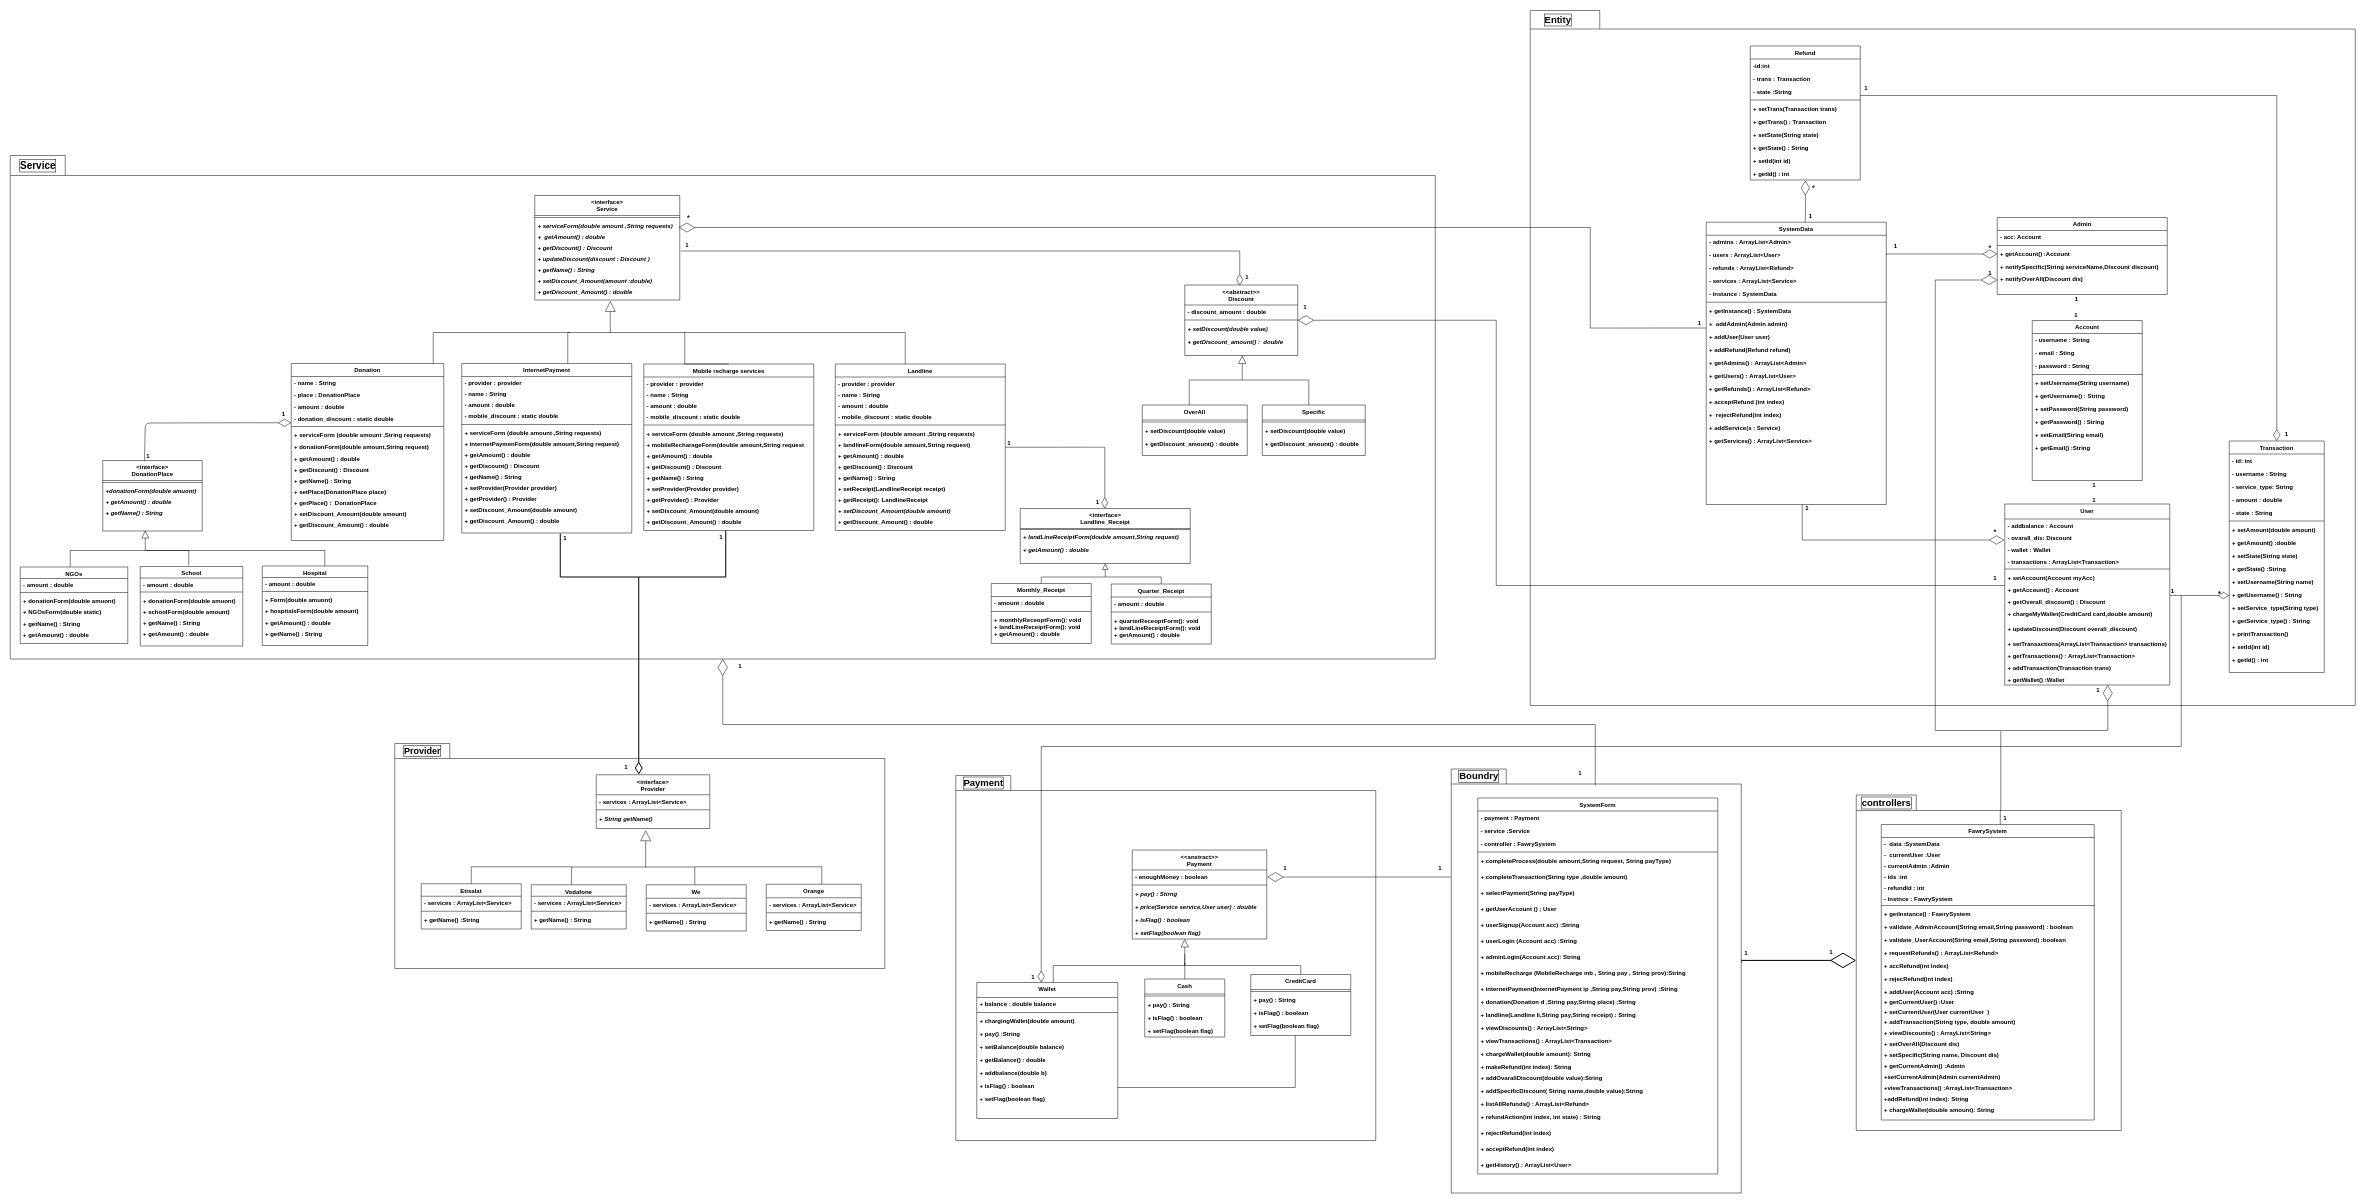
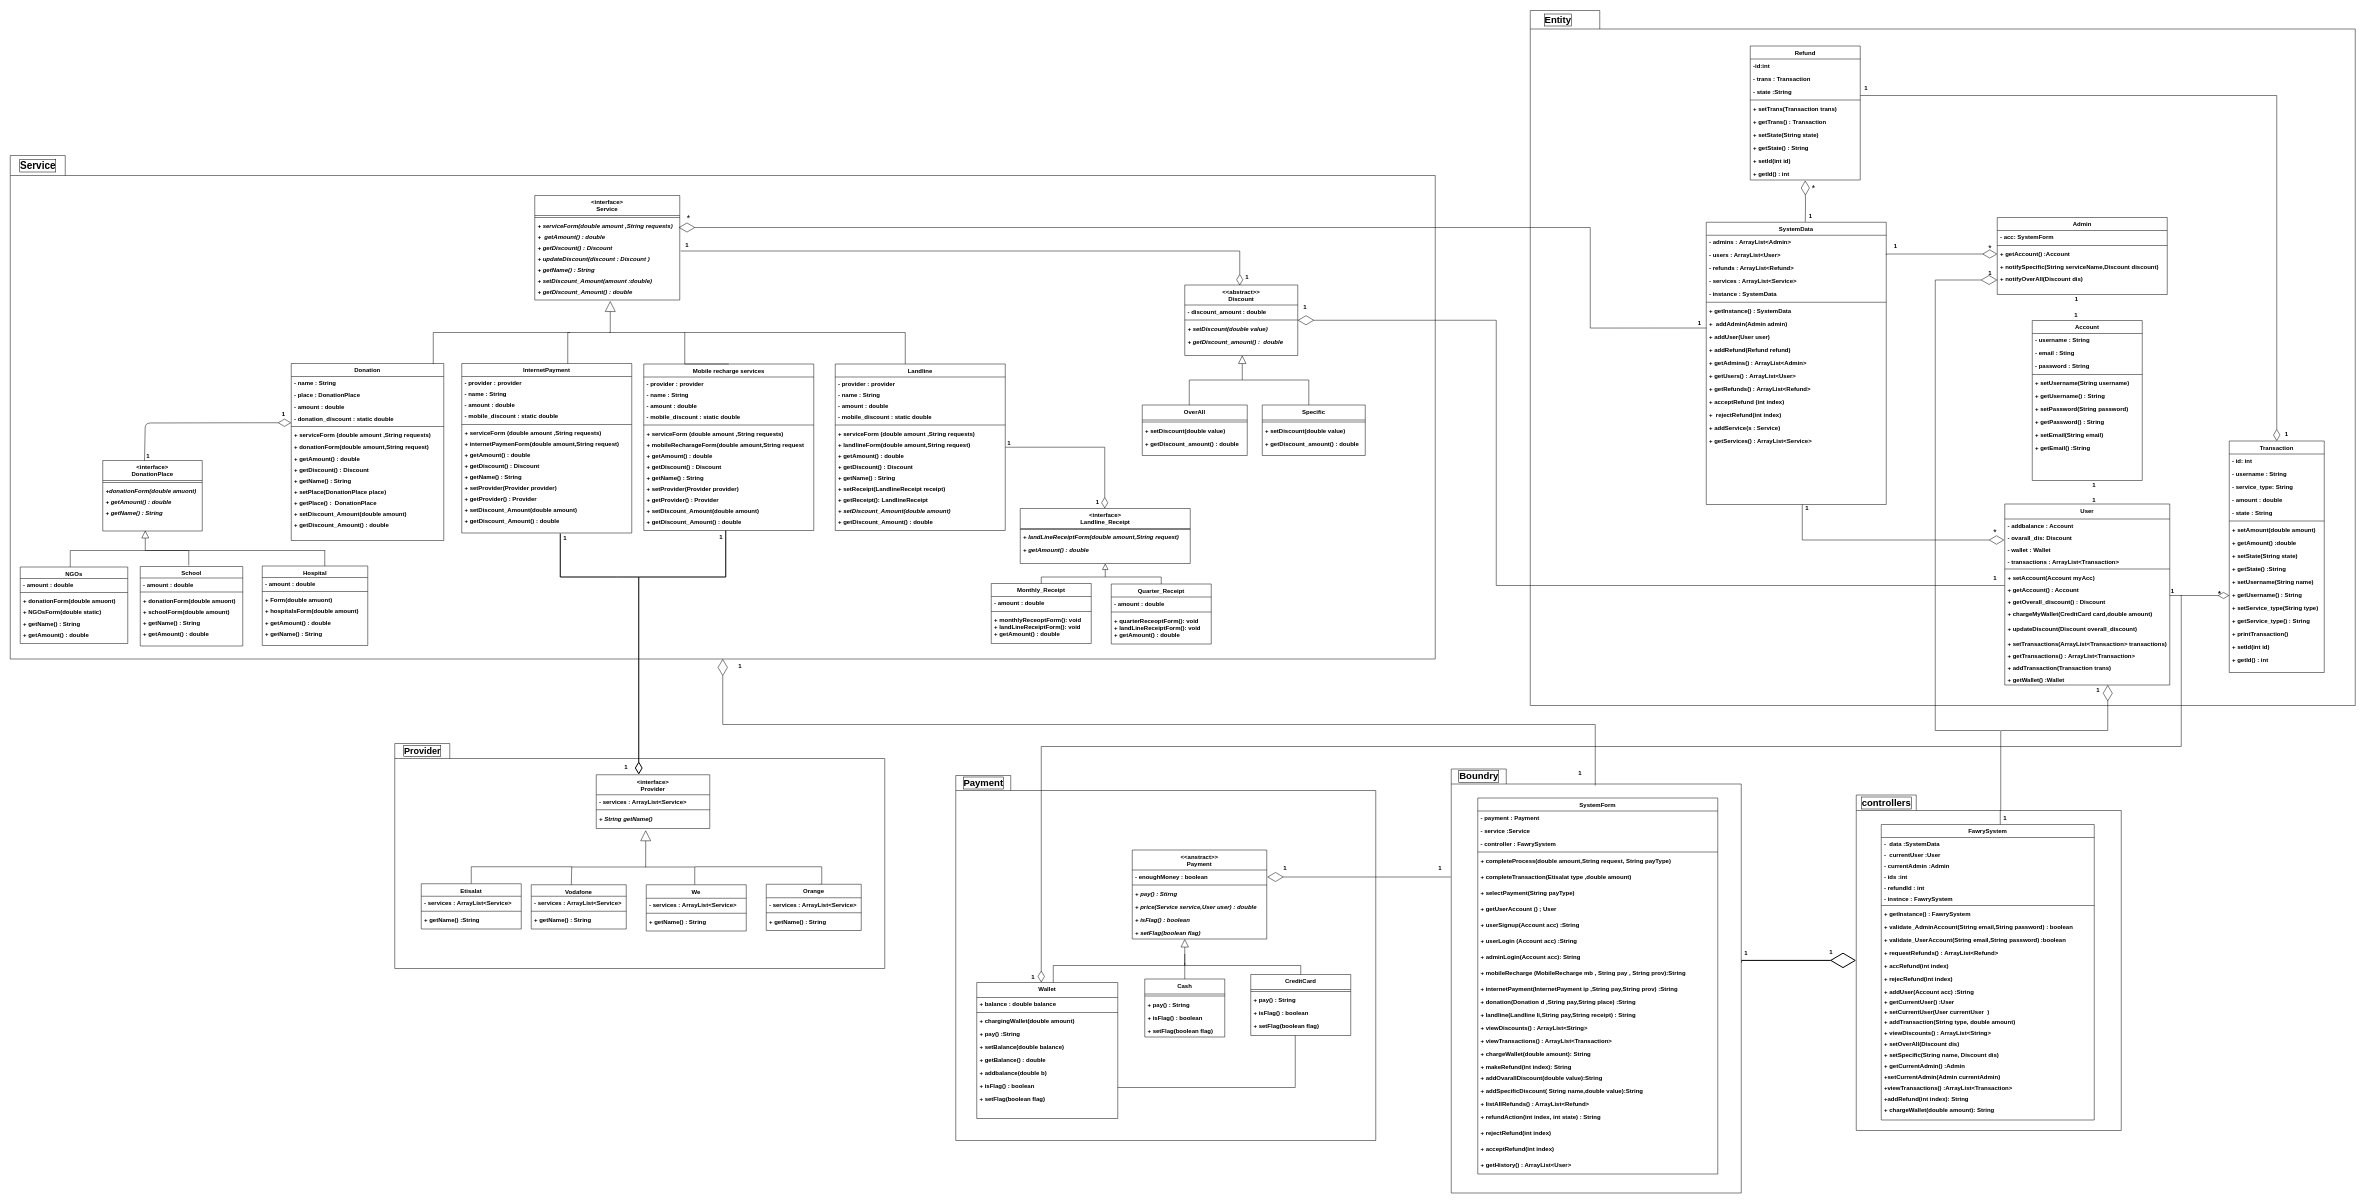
node "- acc: Account": label "- acc: Account" -> "- acc: SystemForm"
node "+ completeTransaction(String type ,double amount)": label "+ completeTransaction(String type ,double amount)" -> "+ completeTransaction(Etisalat type ,double amount)"
